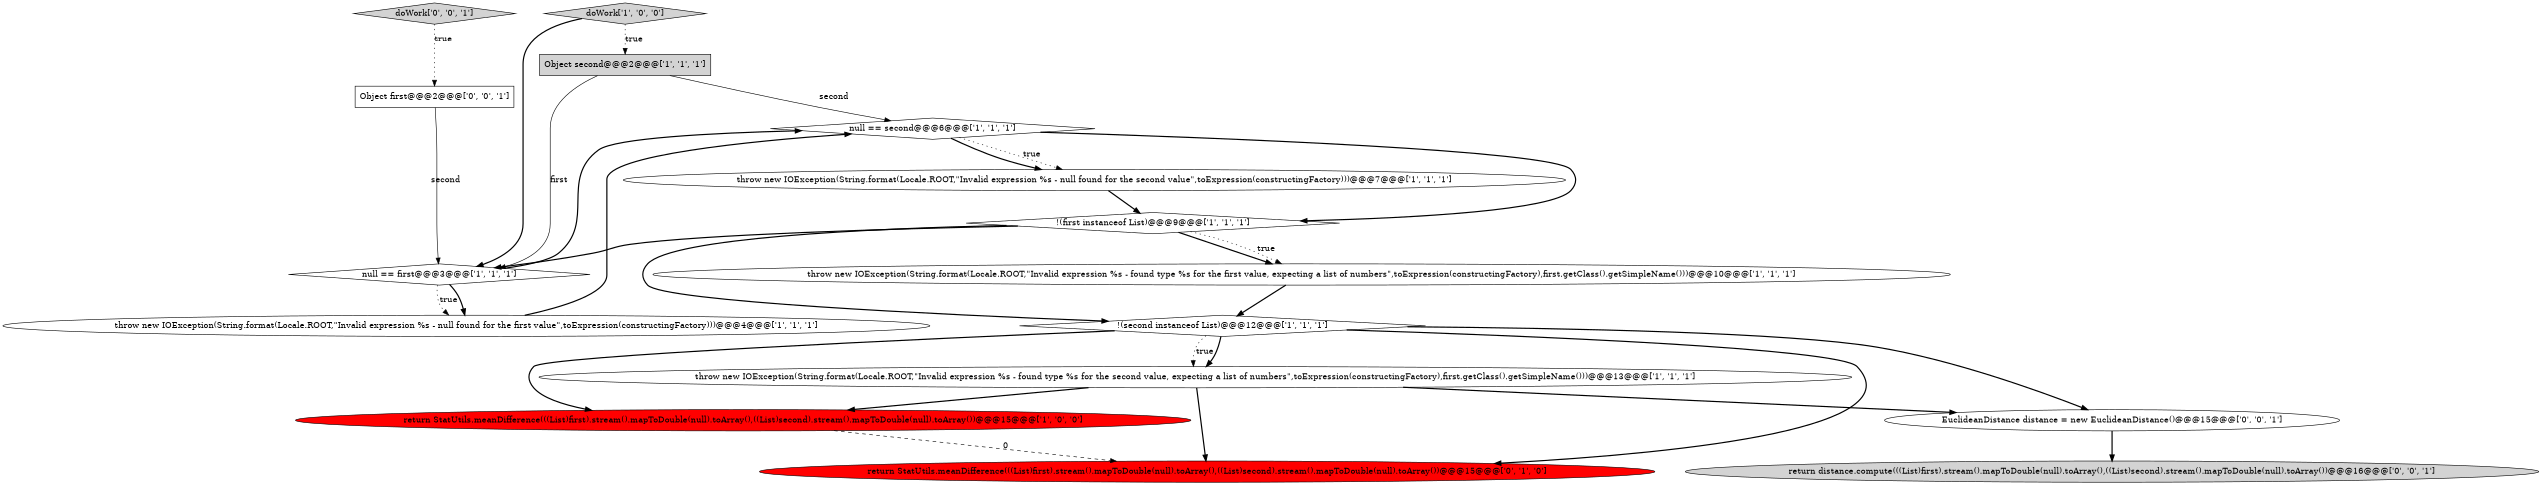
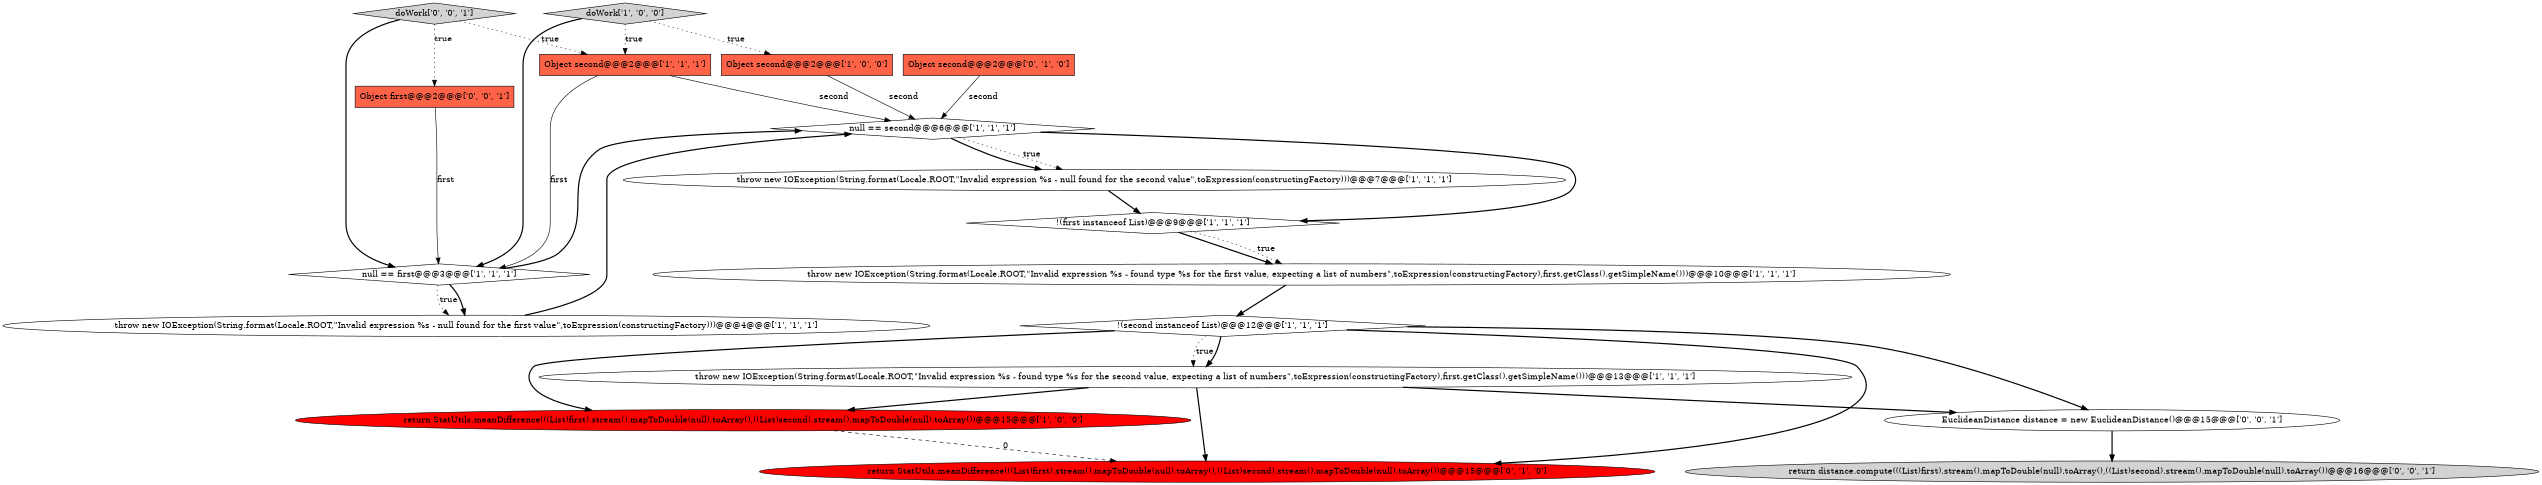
edge "doWork['0', '0', '1']" -> "Object second@@@2@@@['1', '1', '1']": added, label "true"
node "Object second@@@2@@@['1', '1', '1']": fillcolor lightgray -> tomato
node "Object second@@@2@@@['1', '0', '0']": added
node "Object second@@@2@@@['0', '1', '0']": added
node "Object first@@@2@@@['0', '0', '1']": fillcolor white -> tomato
edge "Object first@@@2@@@['0', '0', '1']" -> "null == first@@@3@@@['1', '1', '1']": label "second" -> "first"
edge "!(first instanceof List)@@@9@@@['1', '1', '1']" -> "null == first@@@3@@@['1', '1', '1']": now "doWork['0', '0', '1']" -> "null == first@@@3@@@['1', '1', '1']"
edge "!(first instanceof List)@@@9@@@['1', '1', '1']" -> "!(second instanceof List)@@@12@@@['1', '1', '1']": removed
